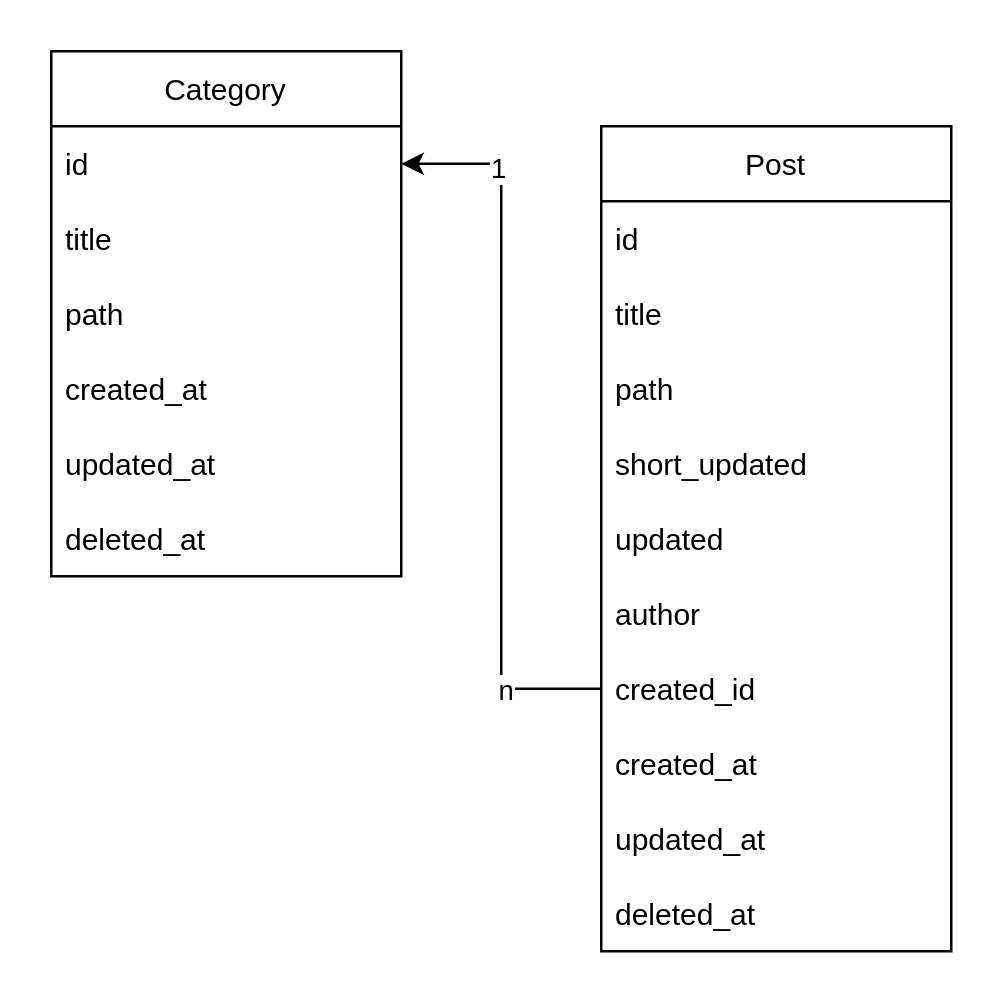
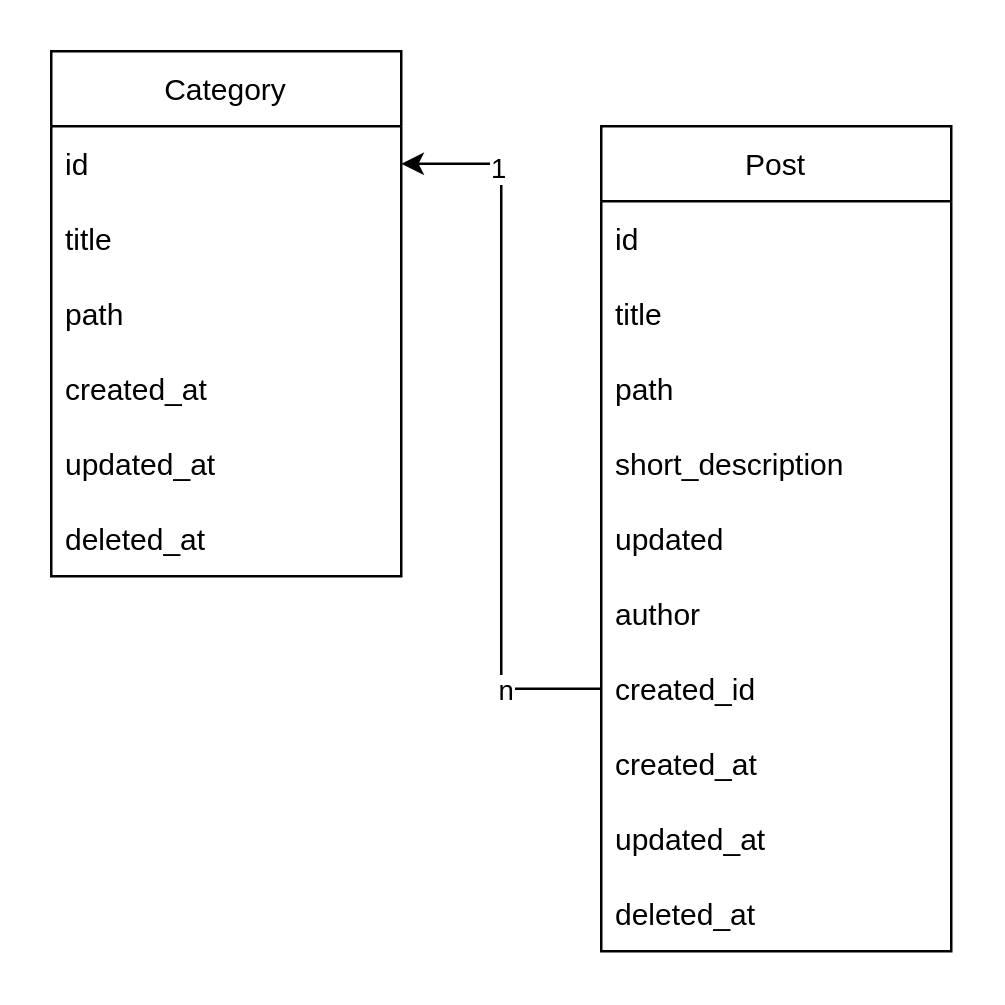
node "short_updated": label "short_updated" -> "short_description"
